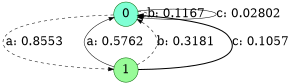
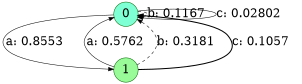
edge "0" -> "1": style dashed -> solid
